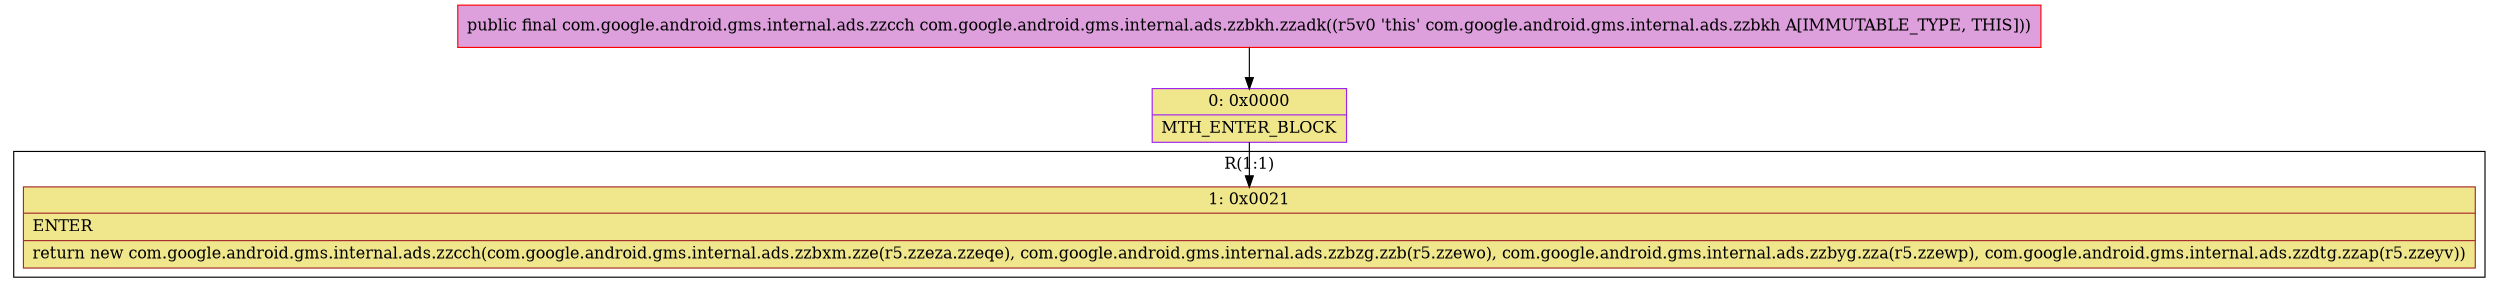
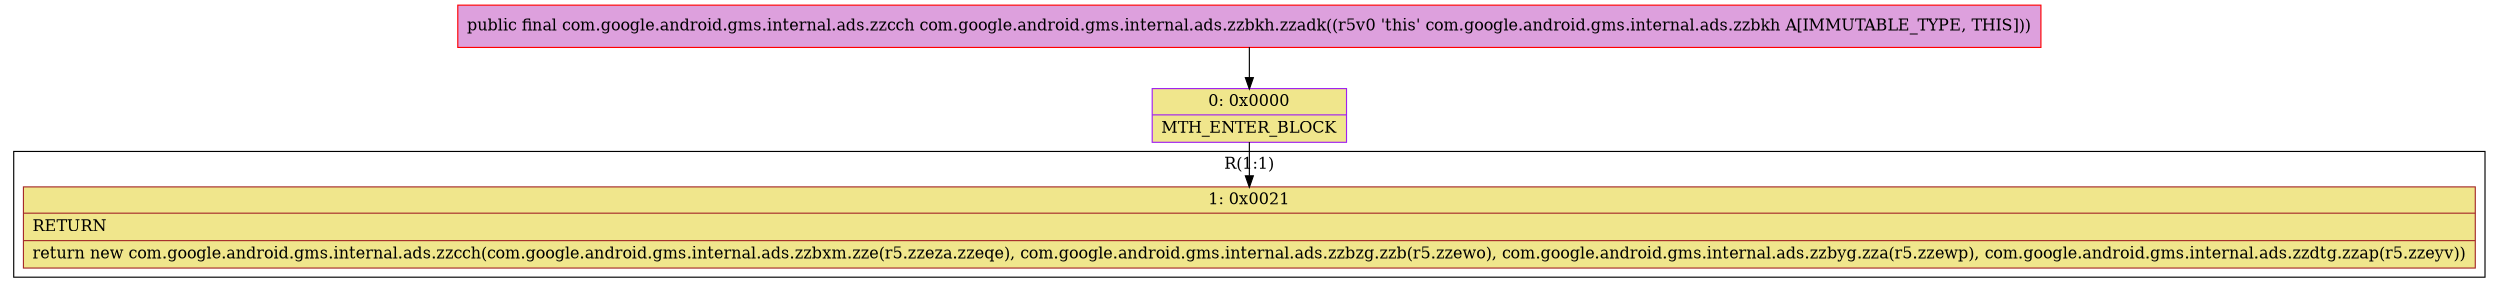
node "1: 0x0021": text "ENTER" -> "RETURN"
